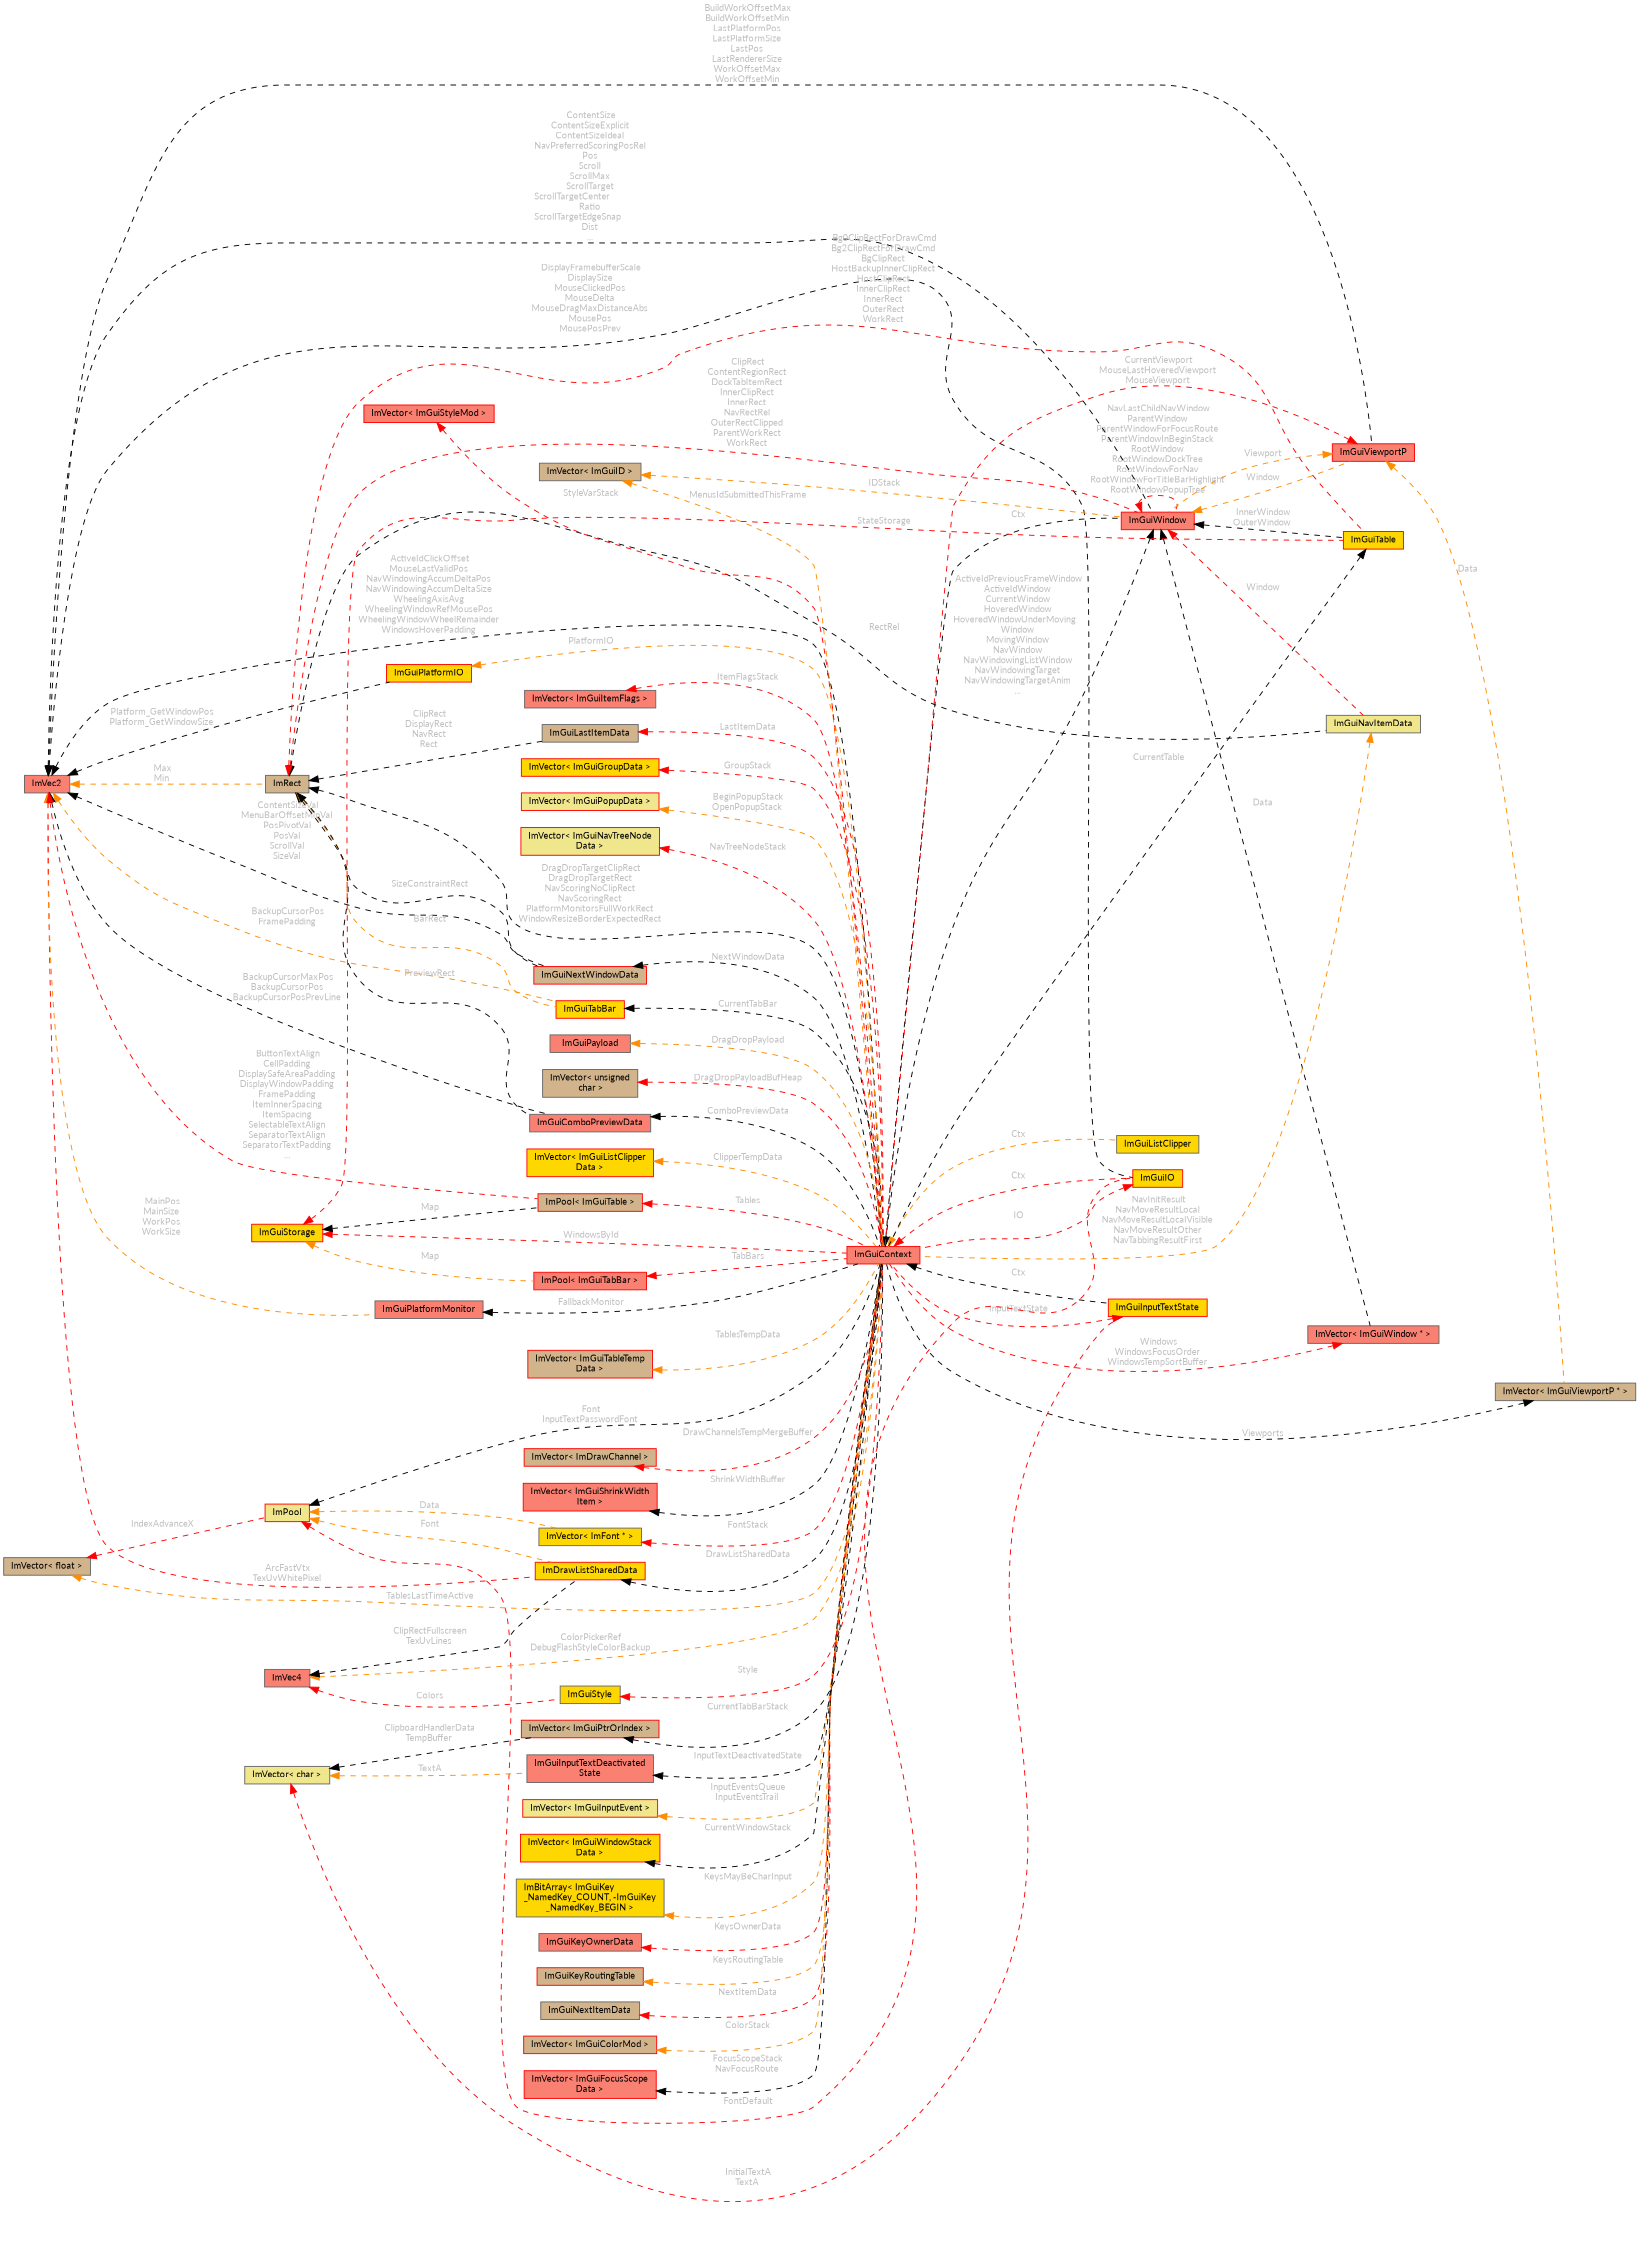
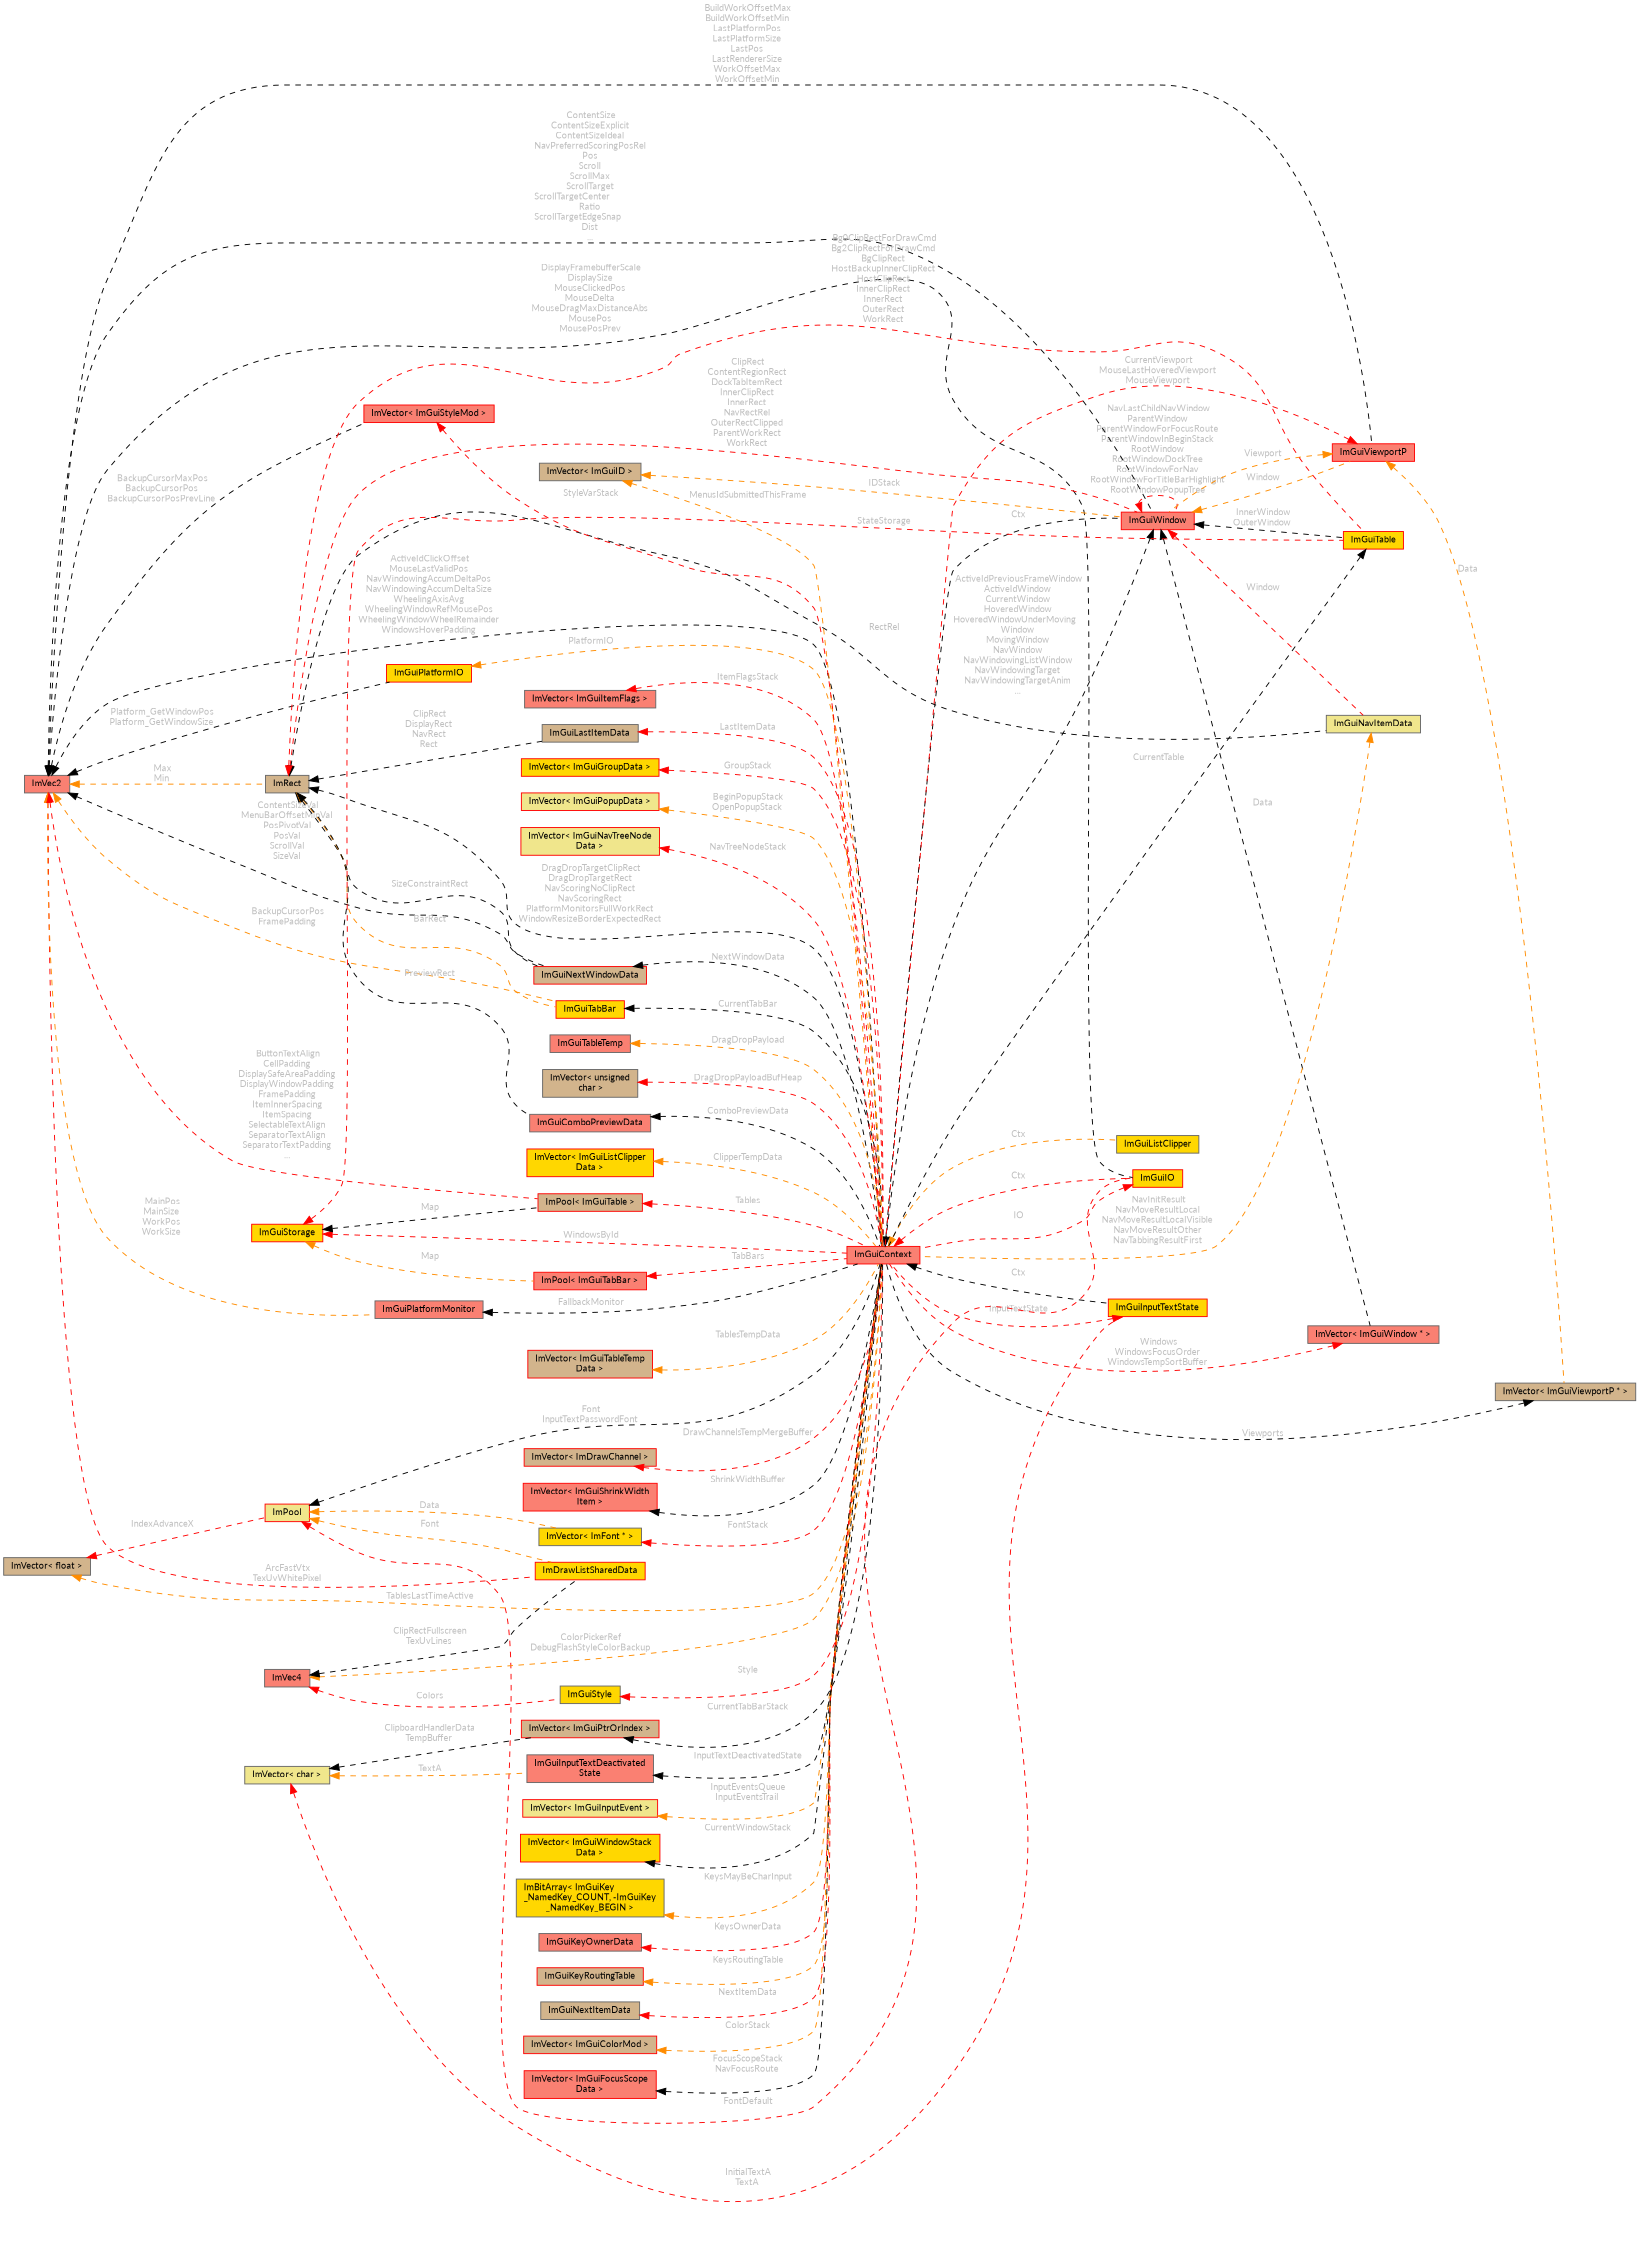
edge "ImGuiComboPreviewData" -> "ImVec2": now "ImVector< ImGuiStyleMod >" -> "ImVec2"
node "ImGuiPayload": label "ImGuiPayload" -> "ImGuiTableTemp"
edge "ImGuiContext" -> "ImDrawListSharedData": removed, label "DrawListSharedData"
